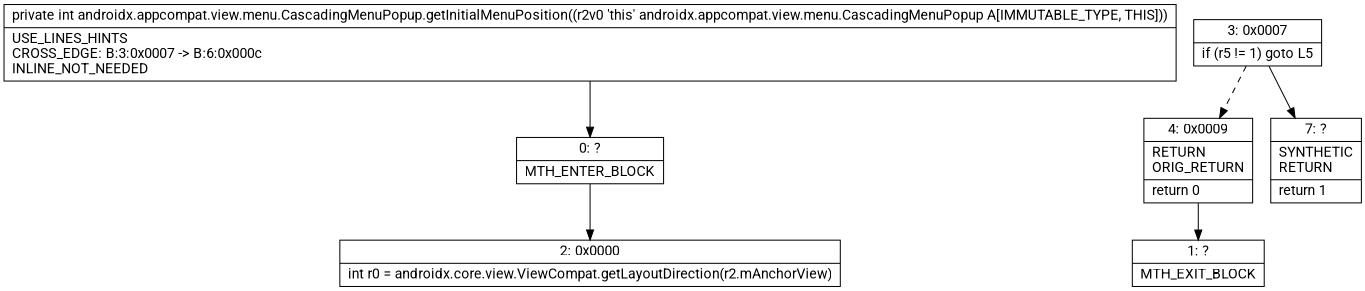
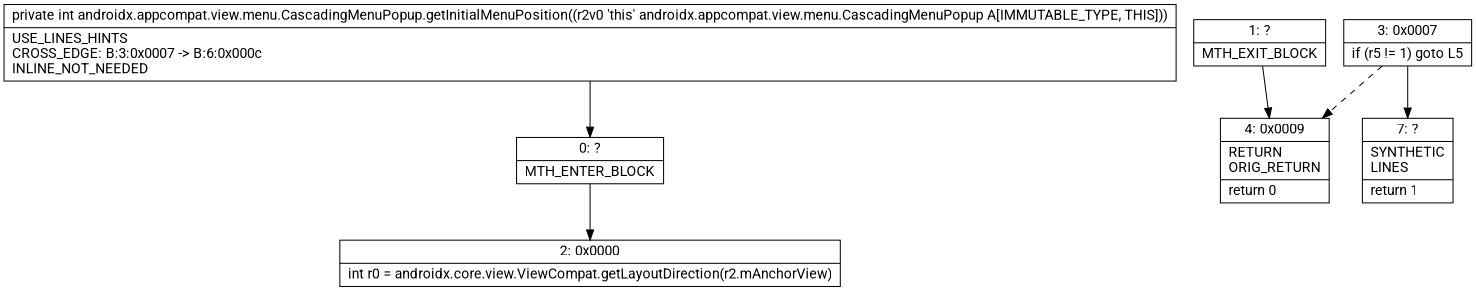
node "7: ?": text "RETURN" -> "LINES"
edge "4: 0x0009" -> "1: ?": reversed
